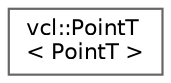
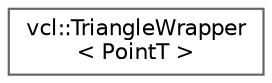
node "vcl::PointT < PointT >": label "vcl::PointT < PointT >" -> "vcl::TriangleWrapper < PointT >"
